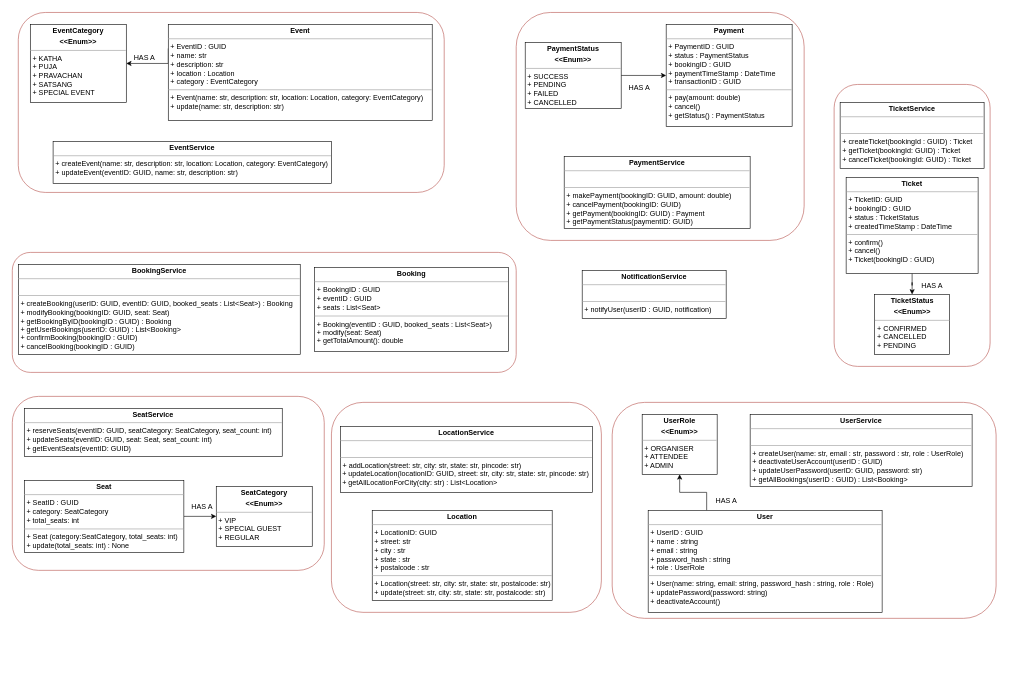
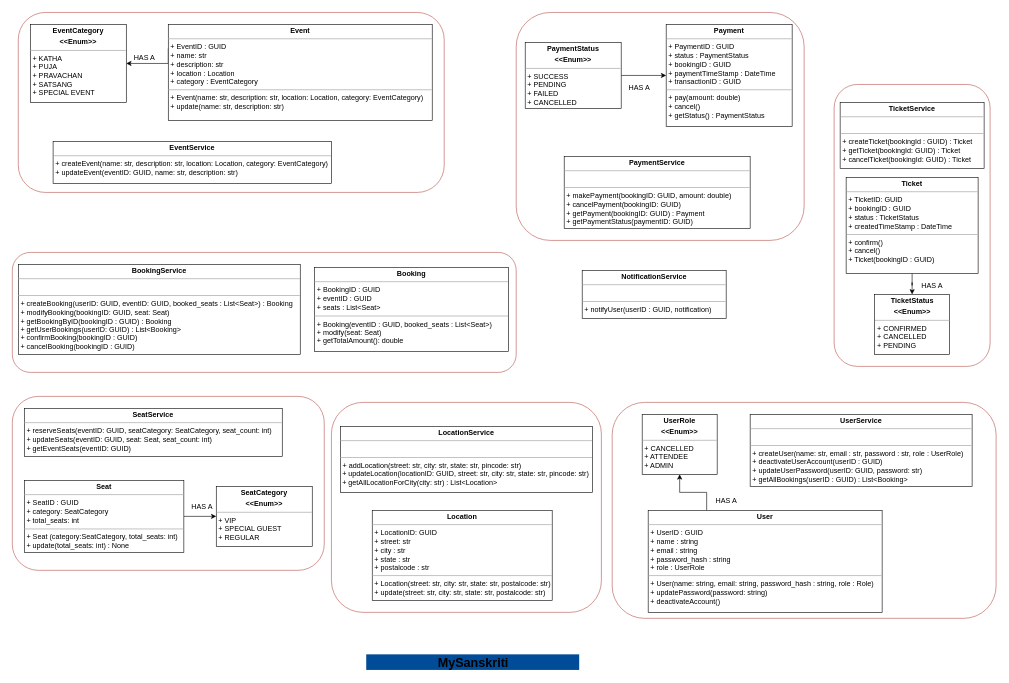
node "UserRole <<Enum>> + ORGANISER + ATTENDEE + ADMIN": label "UserRole <<Enum>> + ORGANISER + ATTENDEE + ADMIN" -> "UserRole <<Enum>> + CANCELLED + ATTENDEE + ADMIN"
node "MySanskriti": added
